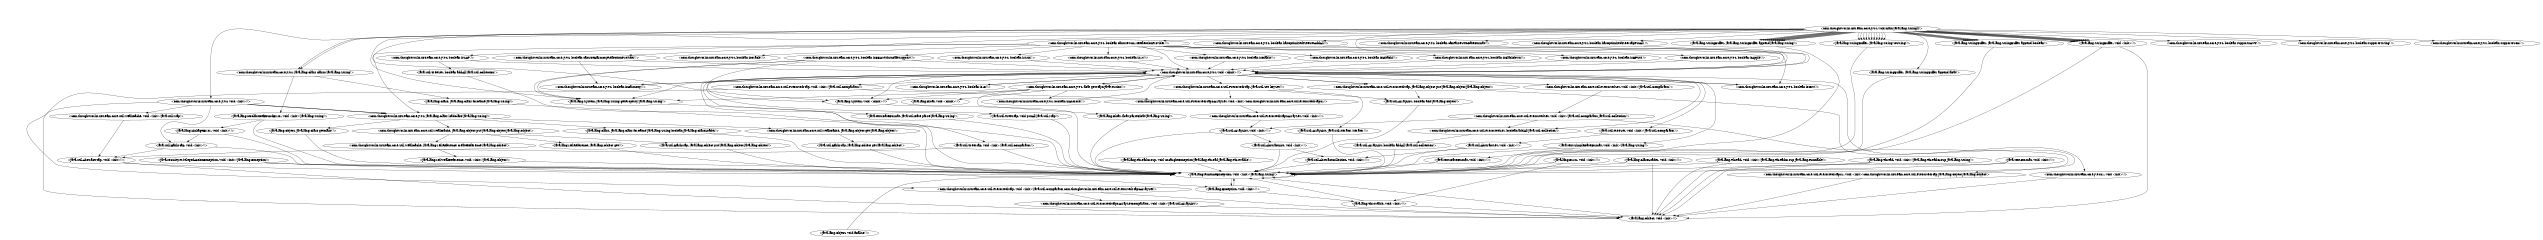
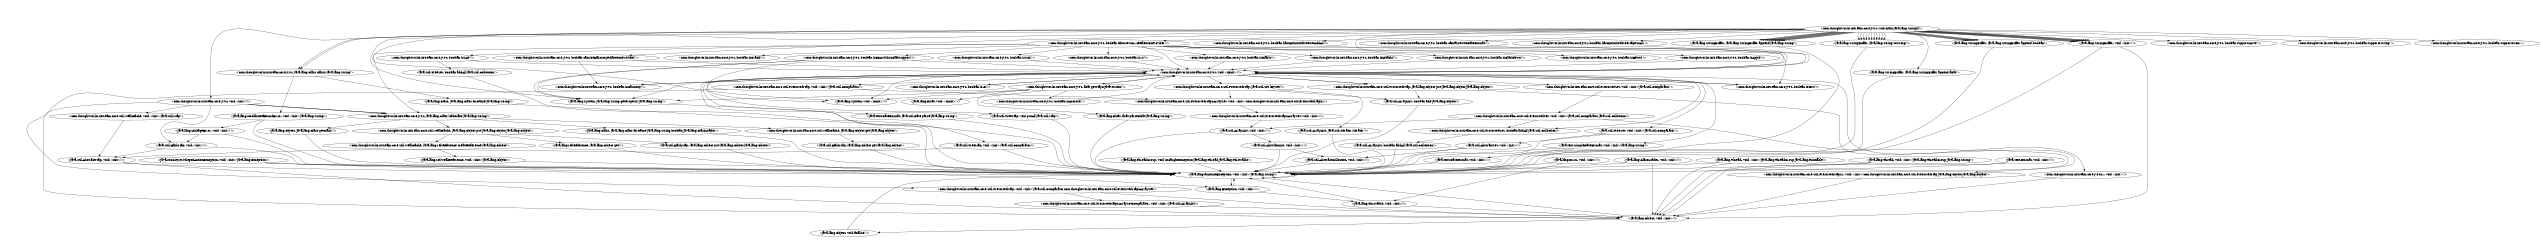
edge "<com.thoughtworks.xstream.core.JVM: boolean isHPUX()>" -> "<com.thoughtworks.xstream.core.JVM: void <clinit>()>": removed
edge "<java.lang.System: void <clinit>()>" -> "<java.lang.RuntimeException: void <init>(java.lang.String)>": now "<java.util.TreeSet: void <init>(java.util.Comparator)>" -> "<java.lang.RuntimeException: void <init>(java.lang.String)>"
edge "<java.lang.Object: void <init>()>" -> "<java.lang.Object: void finalize()>": added
